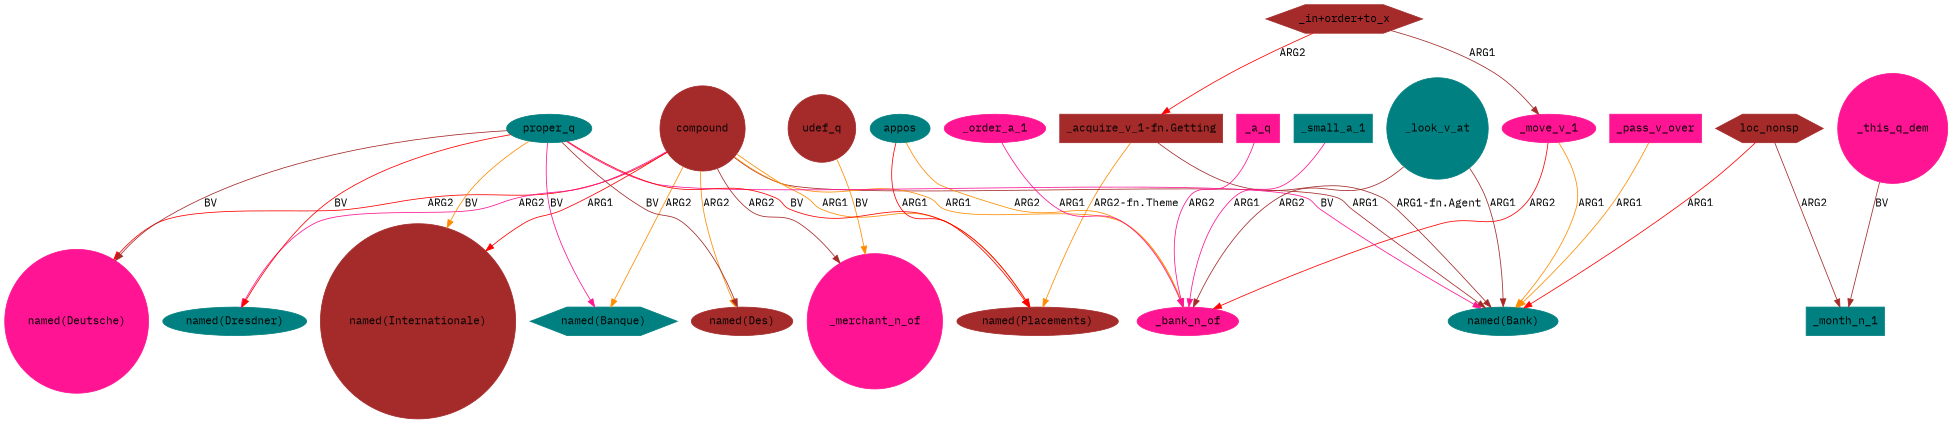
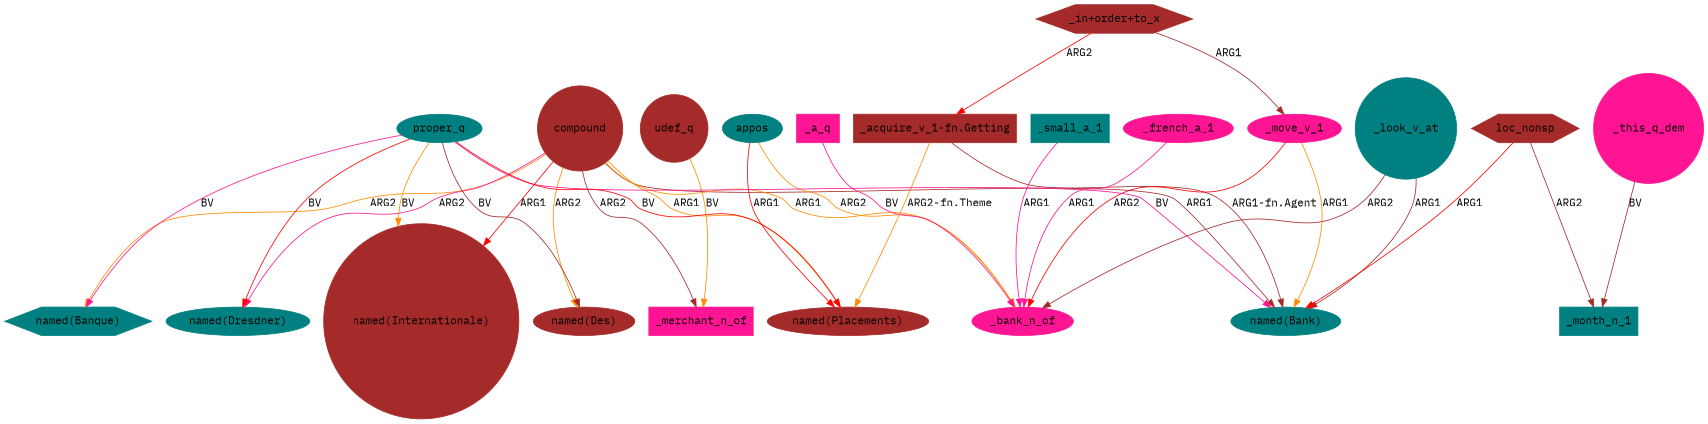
node "_order_a_1": label "_order_a_1" -> "_french_a_1"
node "_pass_v_over": removed
edge "_a_q" -> "_bank_n_of": label "ARG2" -> "BV"
node "named(Deutsche)": removed
node "_merchant_n_of": shape circle -> box
